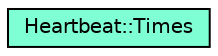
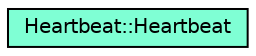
node "Heartbeat::Times": label "Heartbeat::Times" -> "Heartbeat::Heartbeat"
